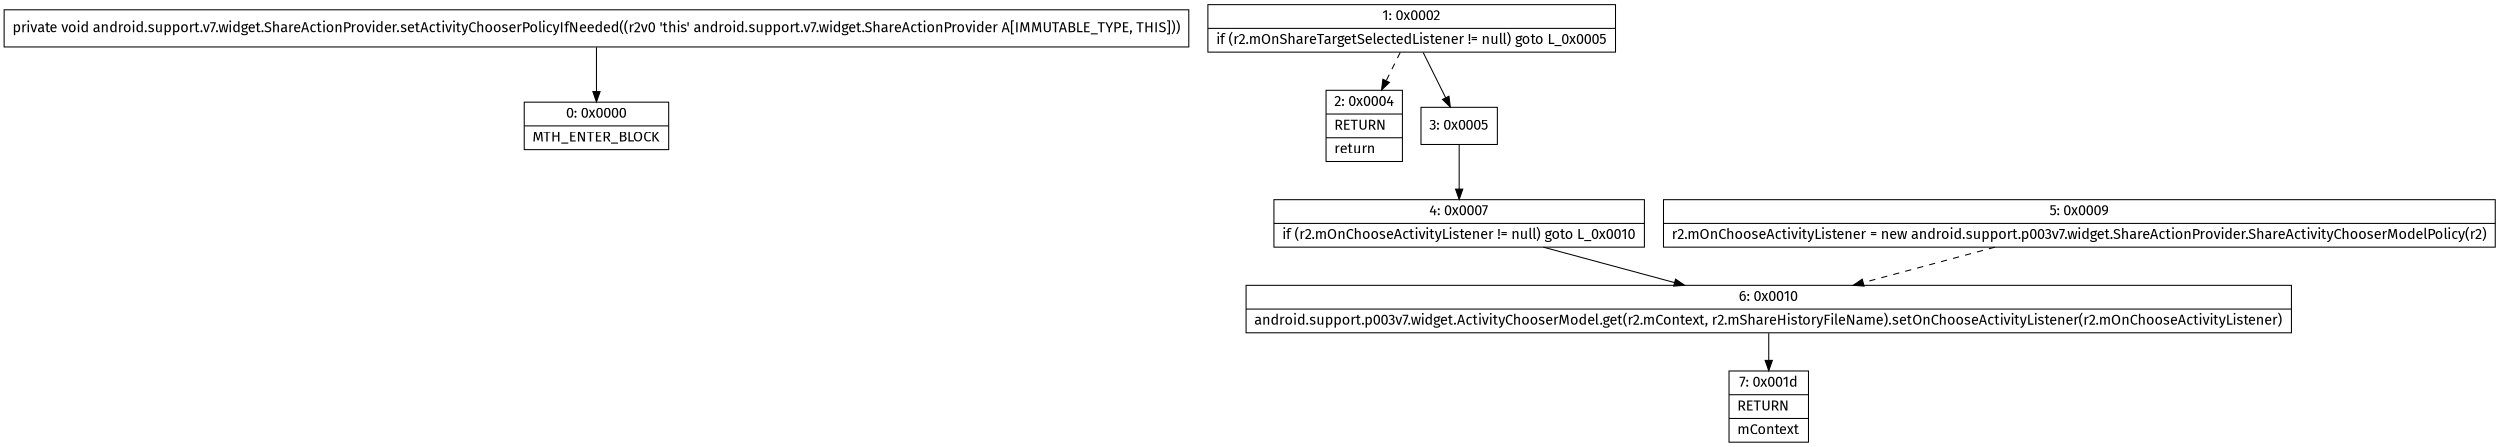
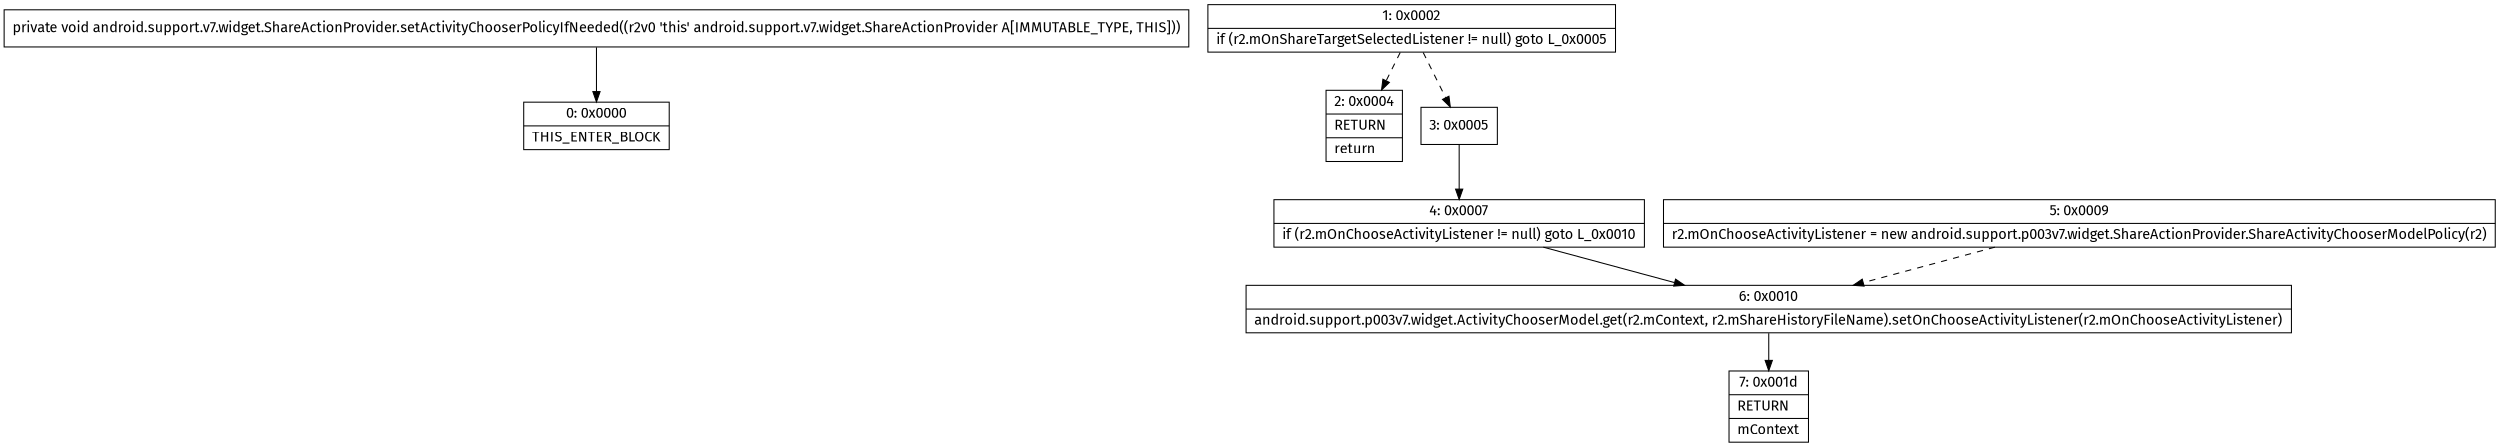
edge "1: 0x0002" -> "3: 0x0005": style solid -> dashed
node "0: 0x0000": text "MTH_ENTER_BLOCK" -> "THIS_ENTER_BLOCK"
